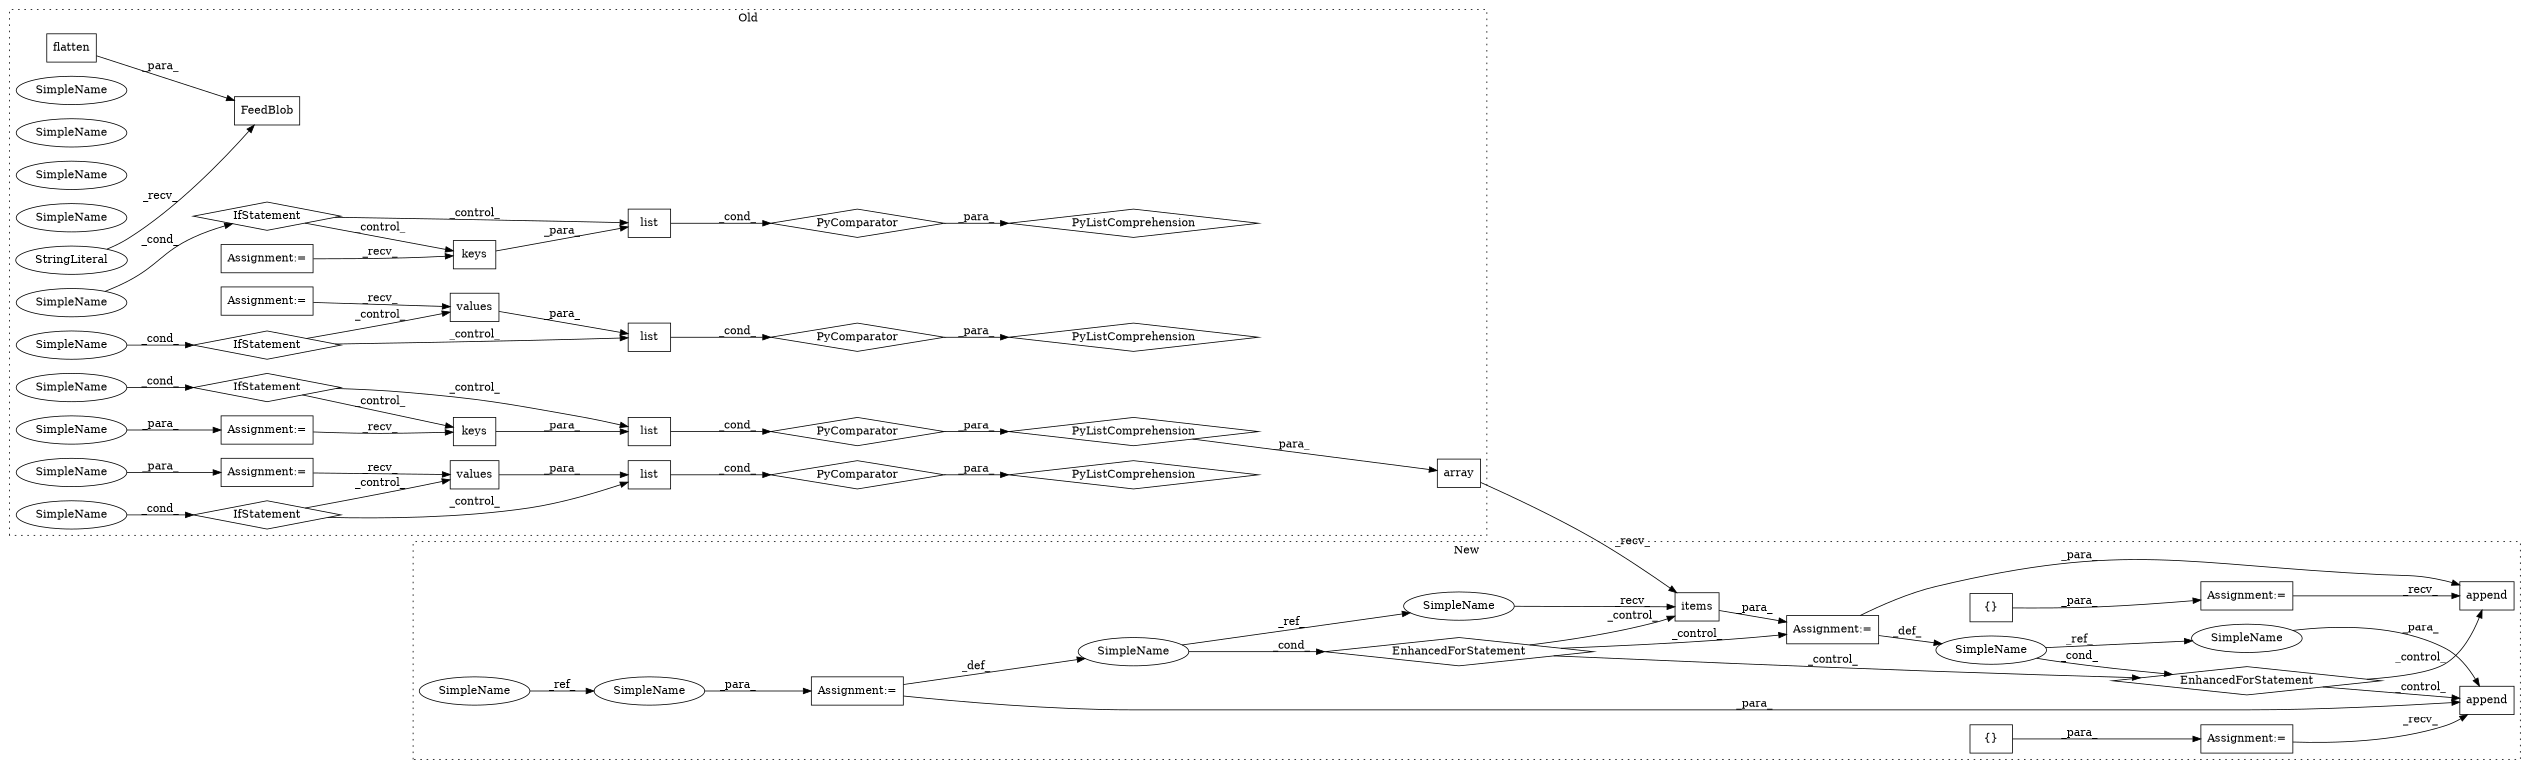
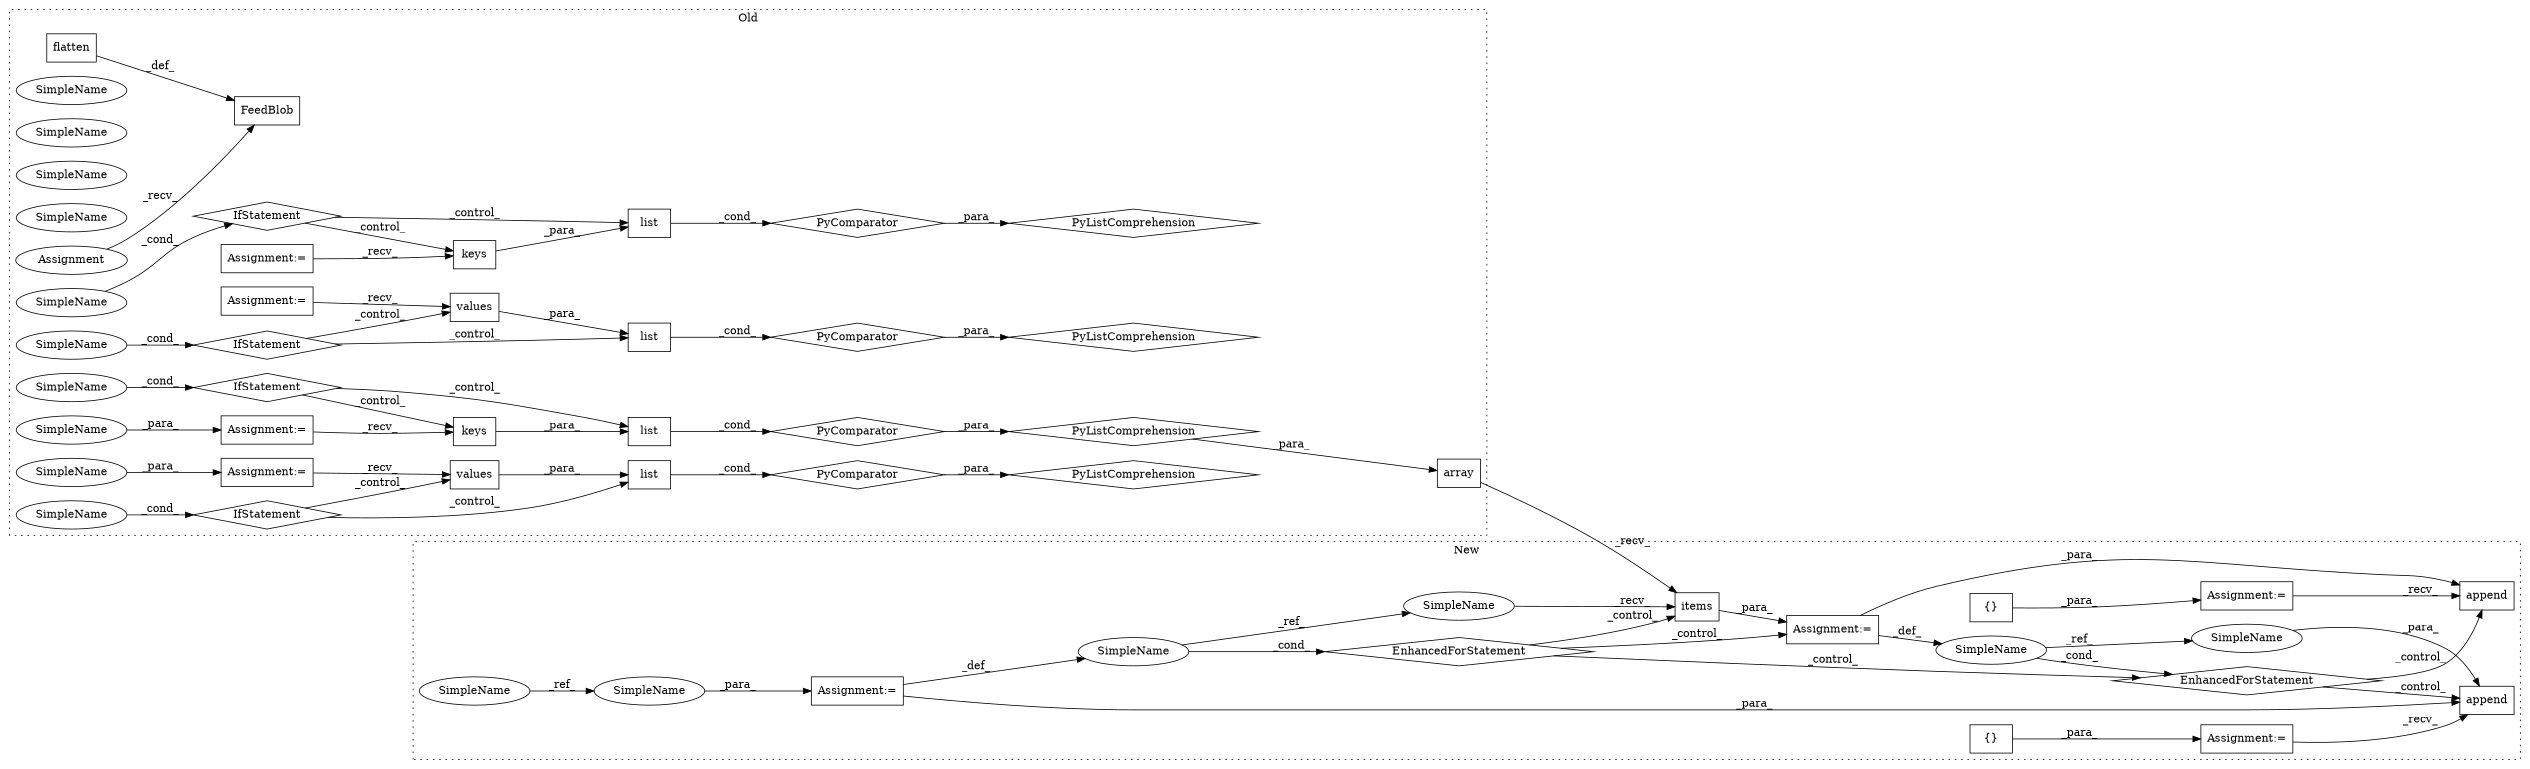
edge "flatten" -> "FeedBlob": label "_para_" -> "_def_"
node "StringLiteral": label "StringLiteral" -> "Assignment"
